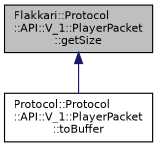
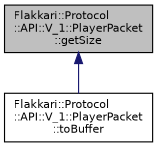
node "Protocol::Protocol ::API::V_1::PlayerPacket ::toBuffer": label "Protocol::Protocol ::API::V_1::PlayerPacket ::toBuffer" -> "Flakkari::Protocol ::API::V_1::PlayerPacket ::toBuffer"
